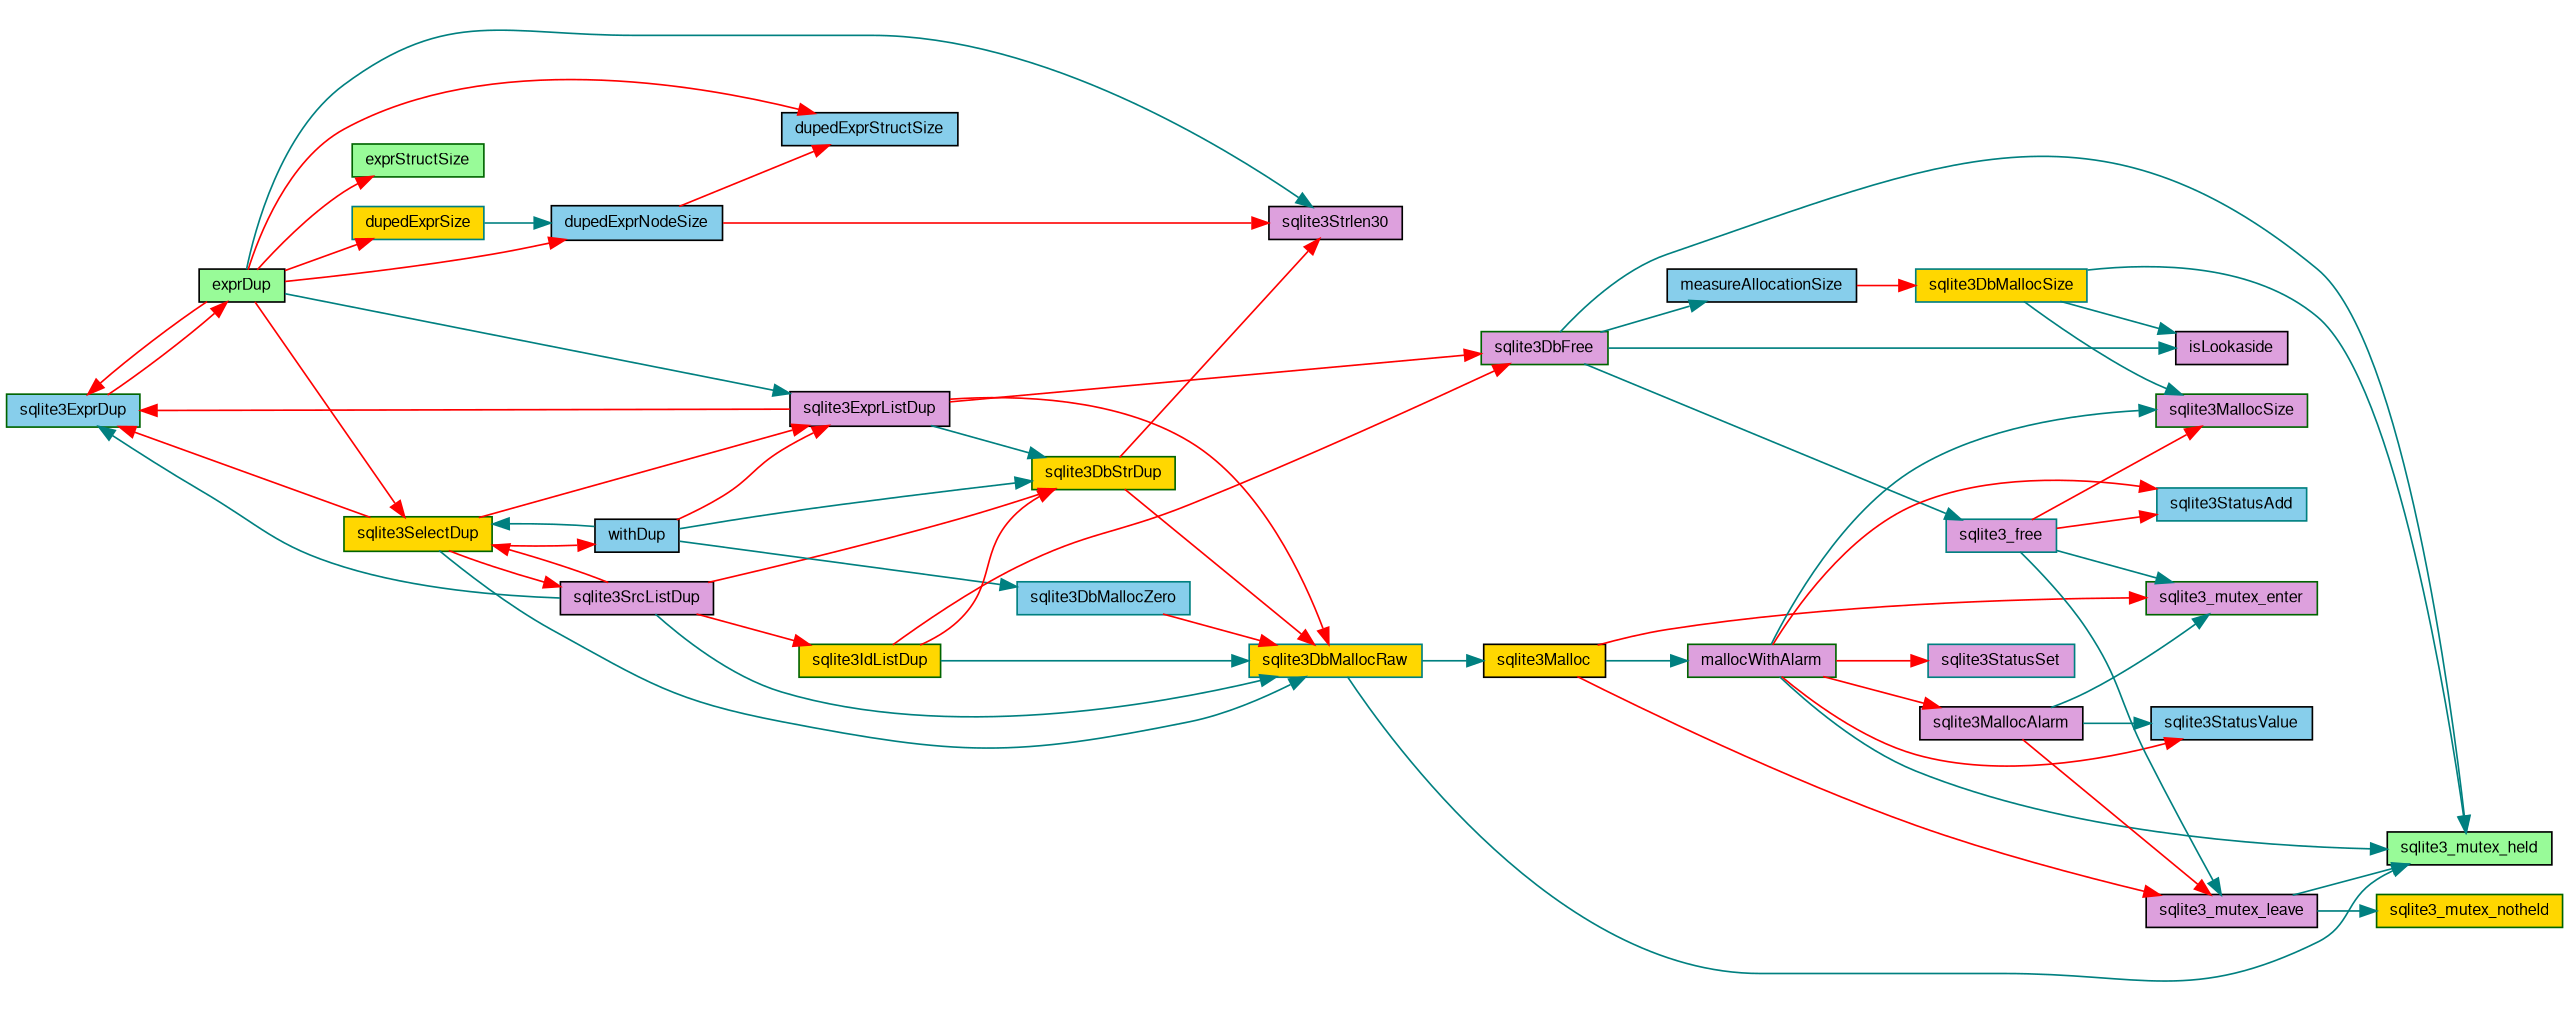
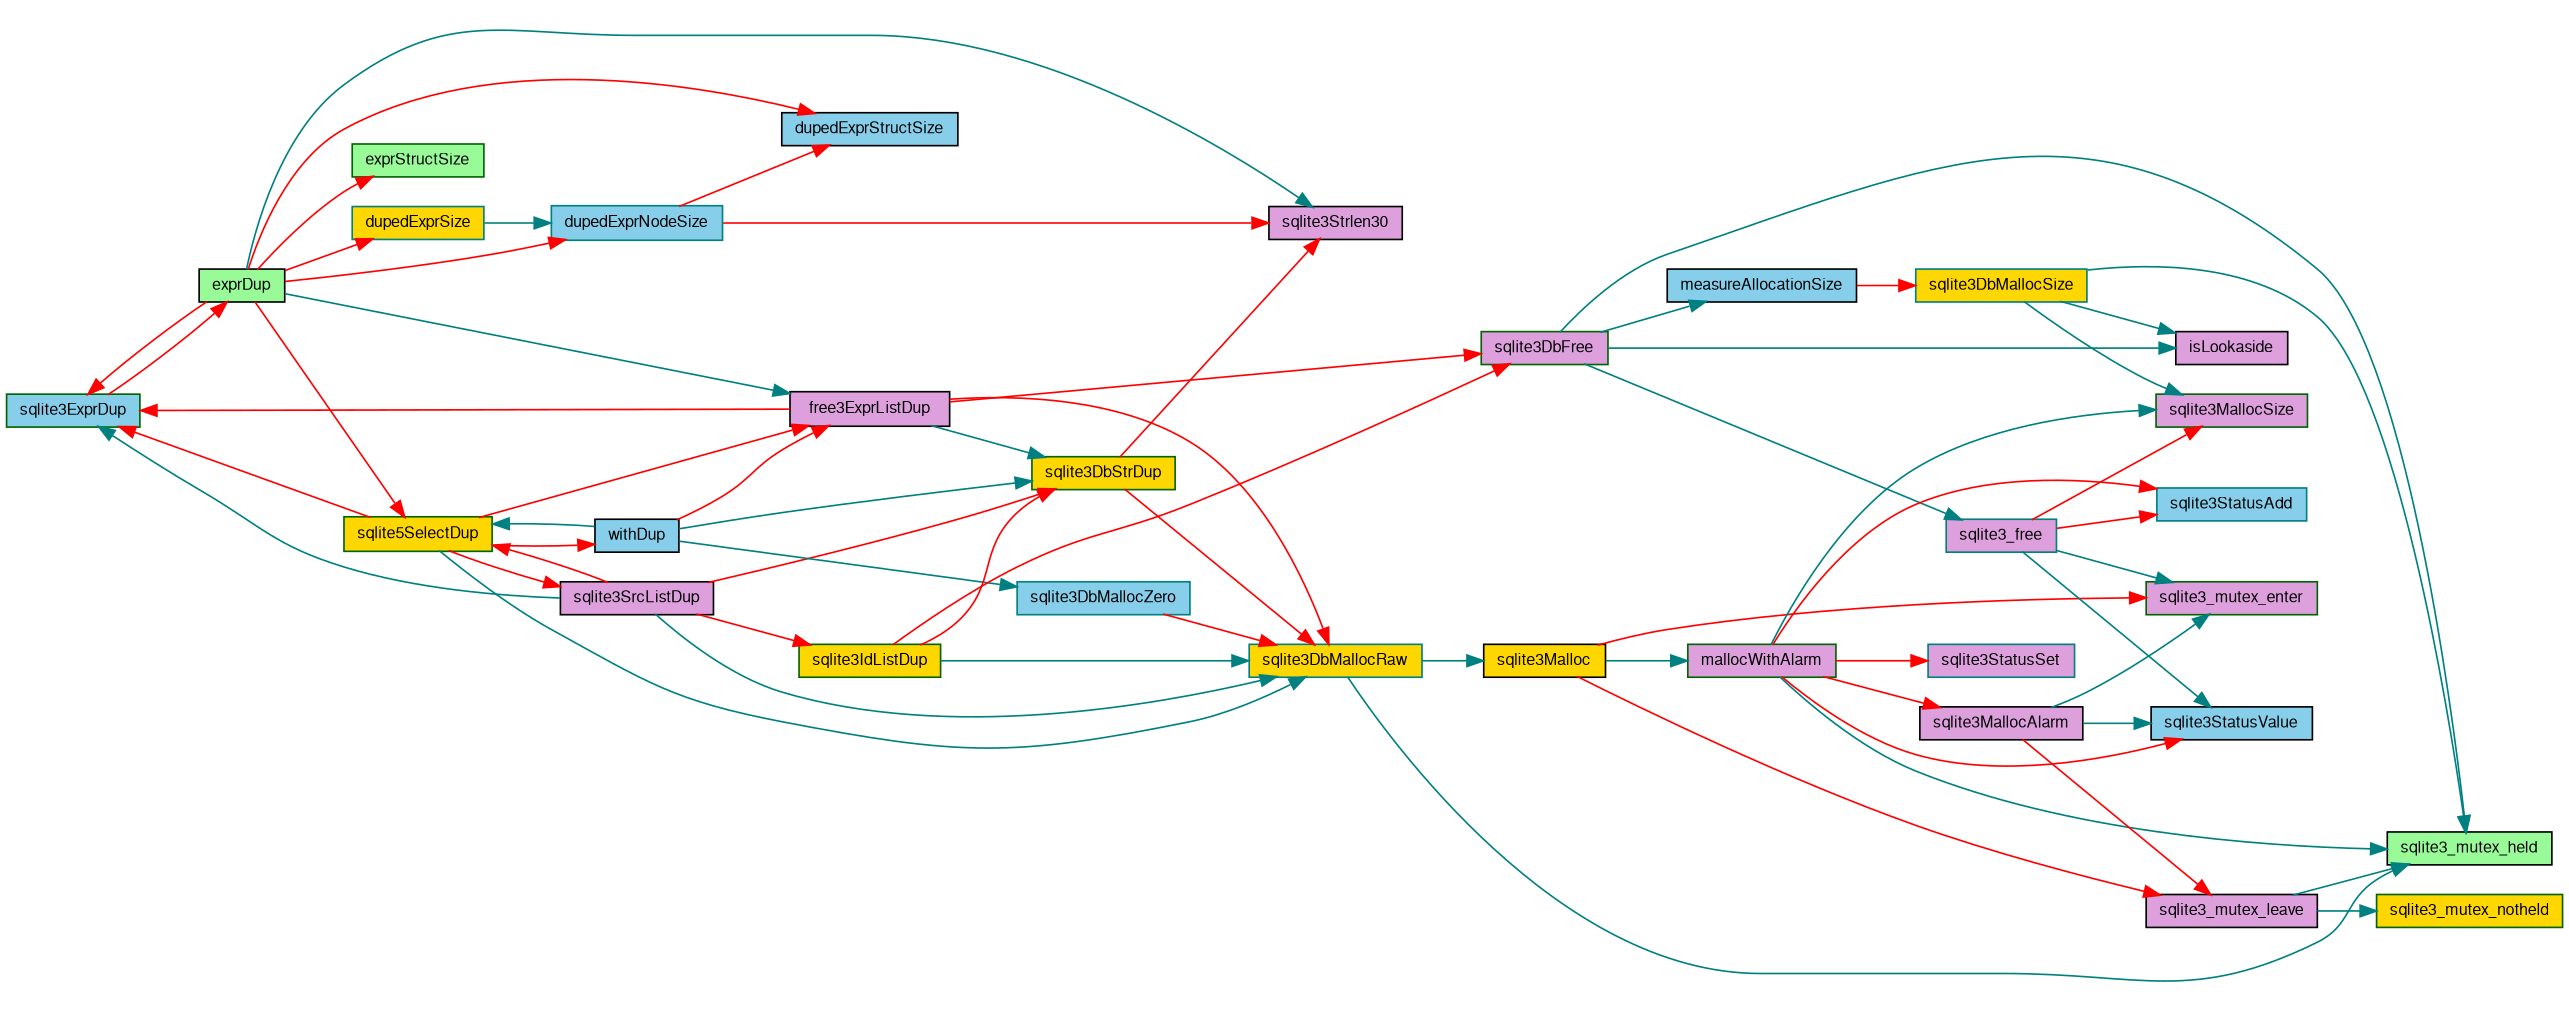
node "dupedExprNodeSize": color black -> teal
node "sqlite3ExprListDup": label "sqlite3ExprListDup" -> "free3ExprListDup"
node "sqlite3SelectDup": label "sqlite3SelectDup" -> "sqlite5SelectDup"
edge "sqlite3_free" -> "sqlite3_mutex_leave": now "sqlite3_free" -> "sqlite3StatusValue"
